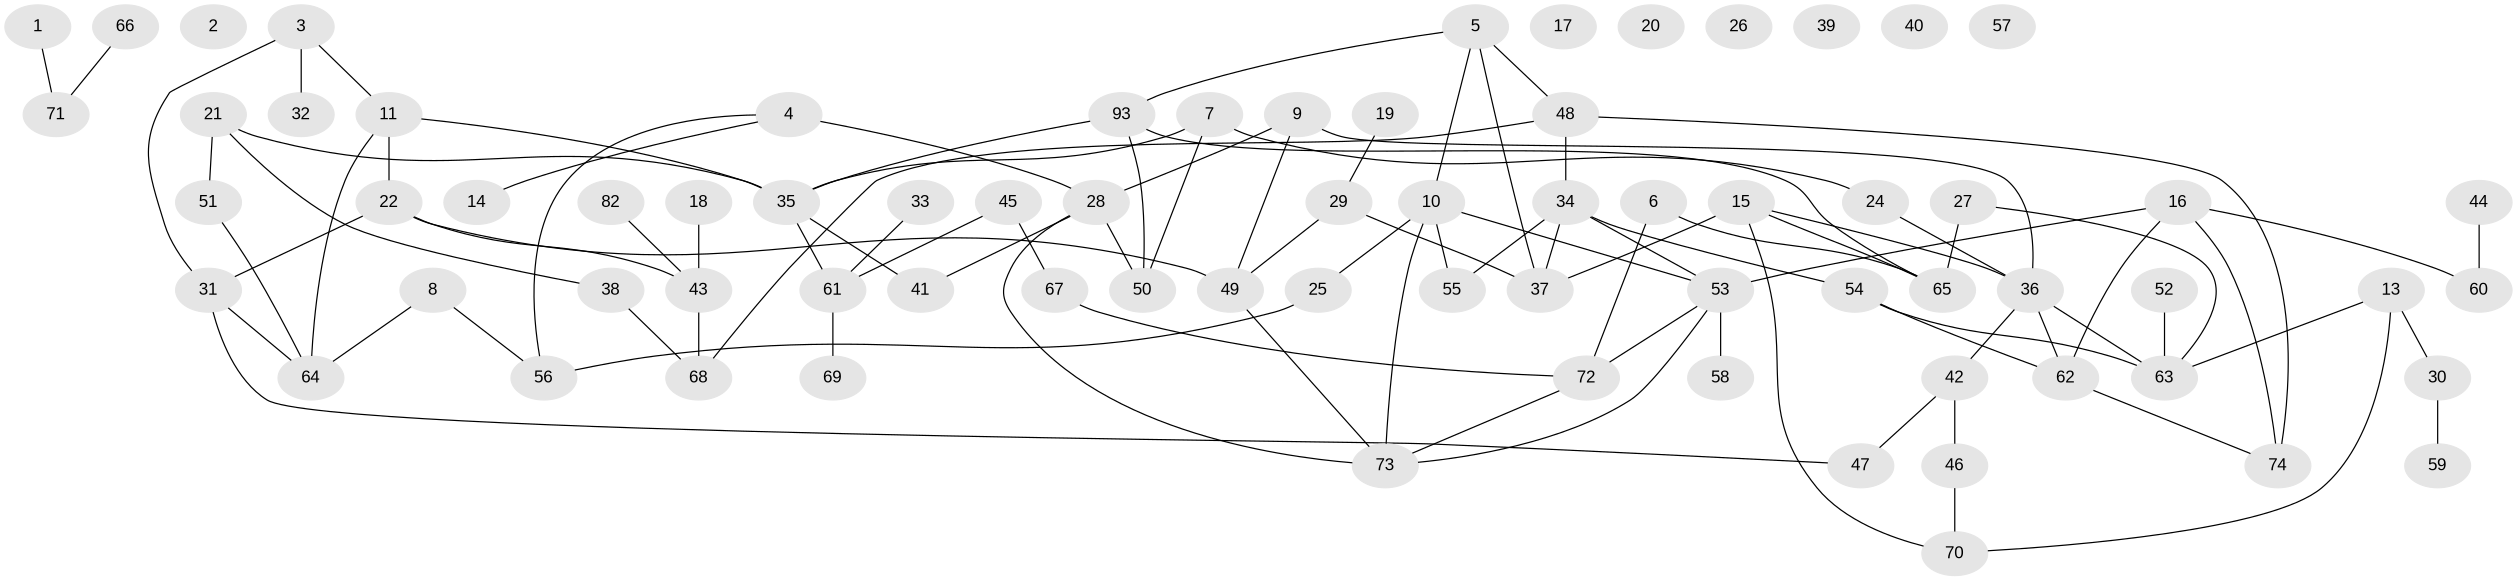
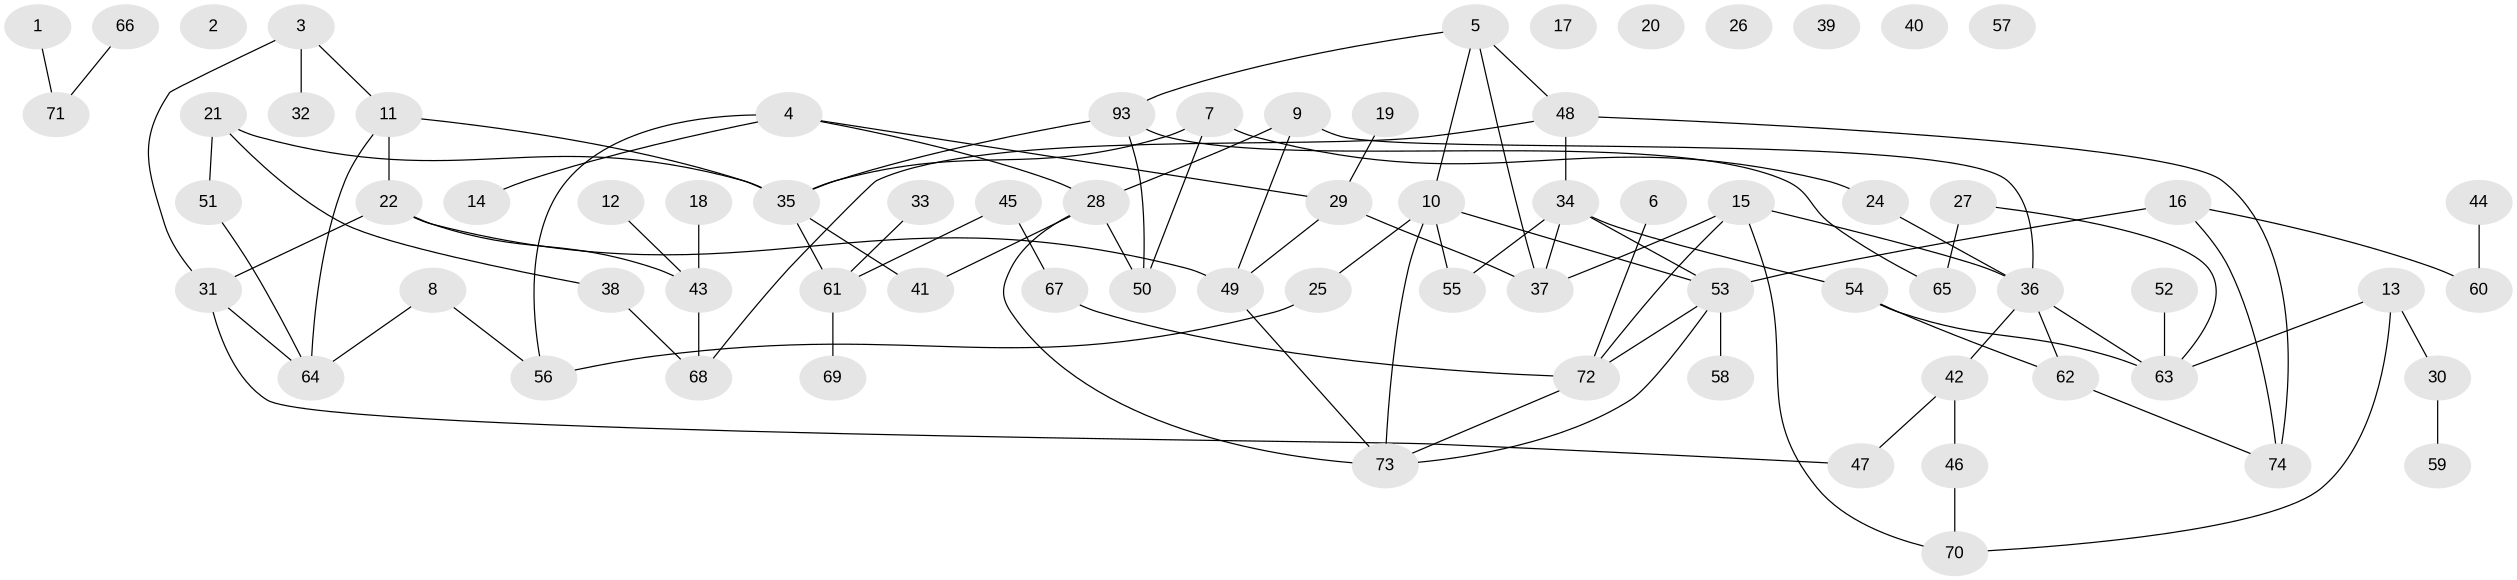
edge "4" -- "29": added
node "82": label "82" -> "12"
edge "15" -- "65": now "15" -- "72"
edge "6" -- "65": removed
edge "16" -- "62": removed
